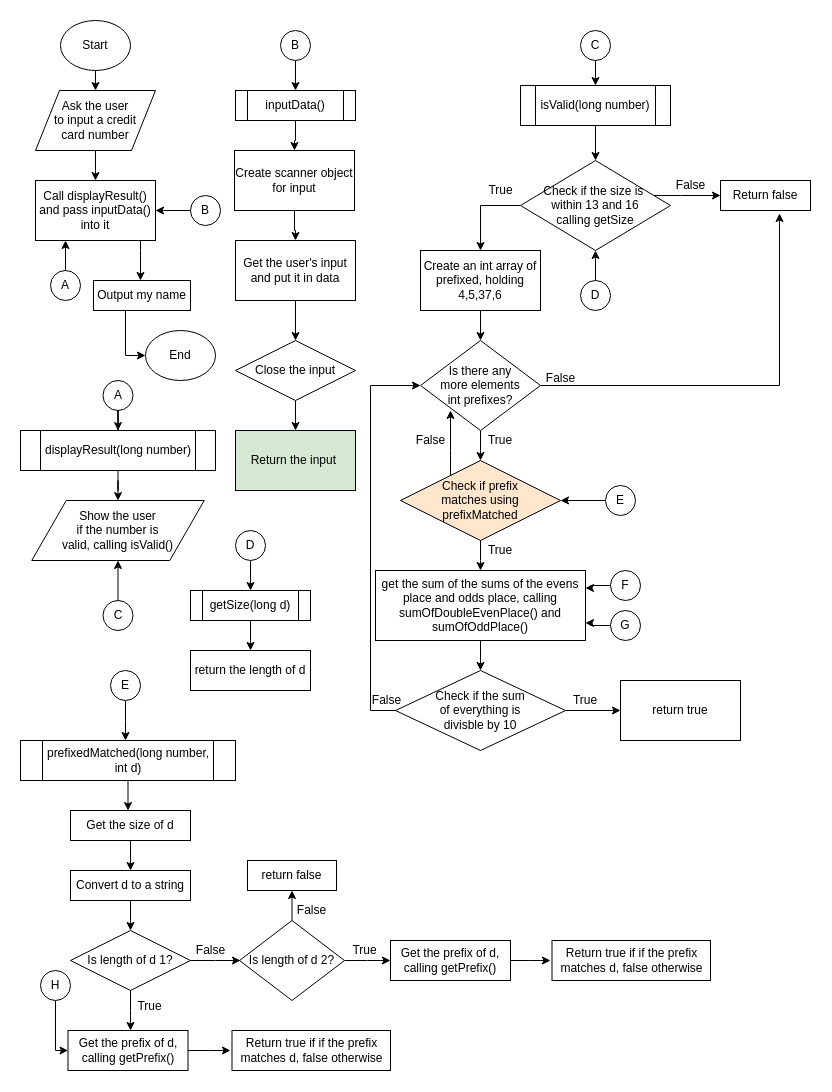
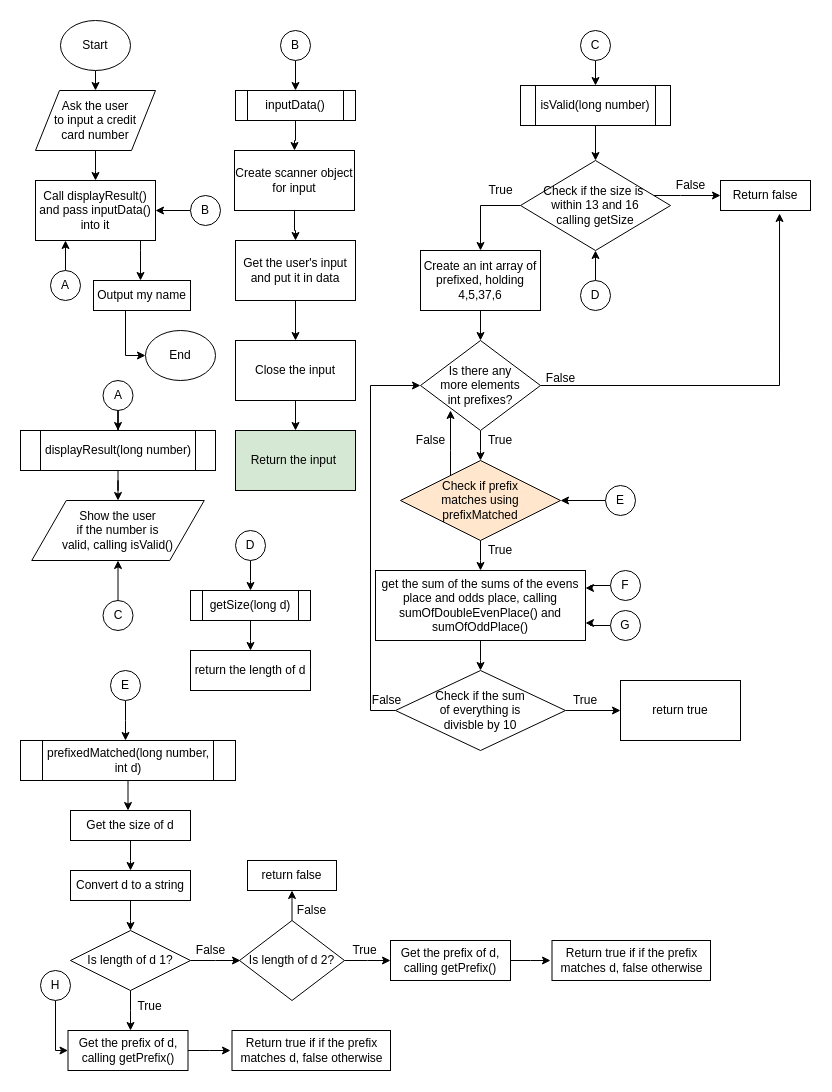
node "Close the input": shape diamond -> rectangle
